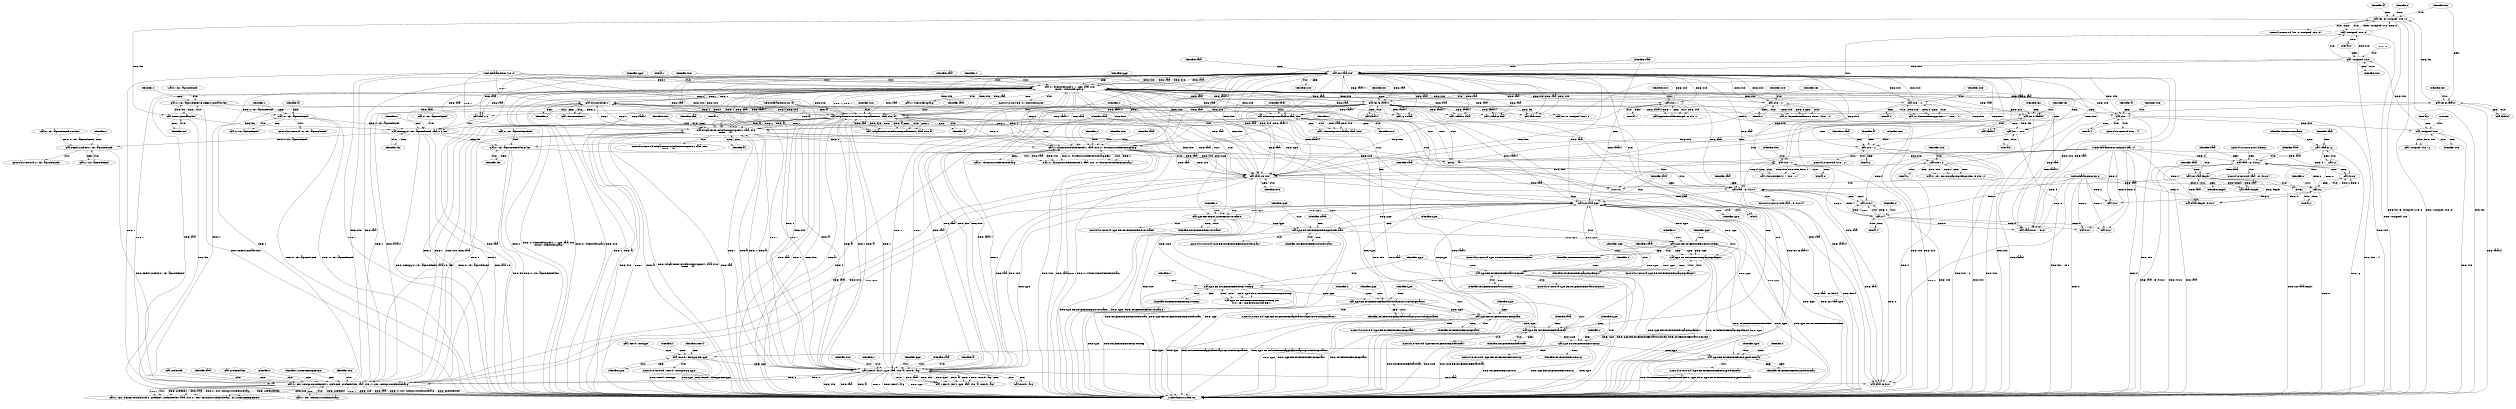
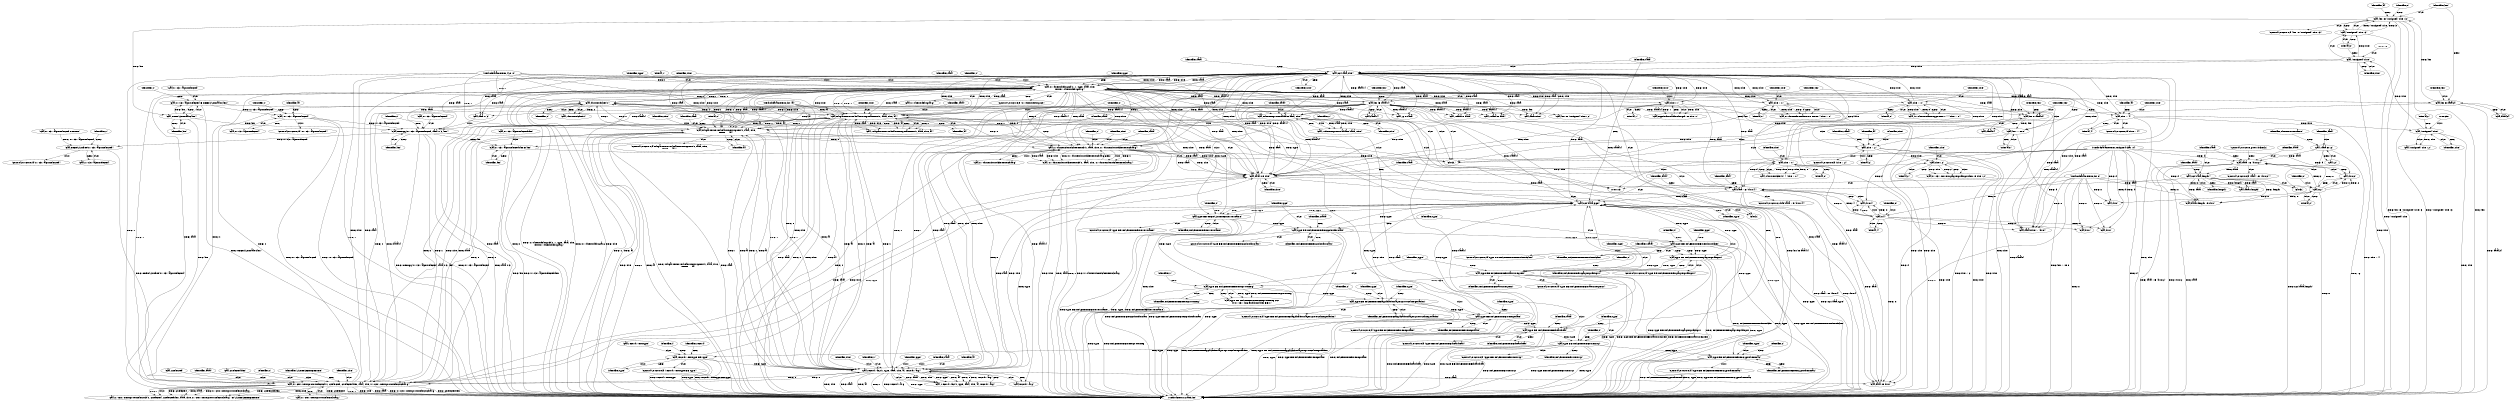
edge "(Call,len != (unsigned) size - 2)" -> "(Call,(unsigned) size - 3)": now "(Literal,3)" -> "(Call,(unsigned) size - 3)"
edge "(Call,len <<= 8)" -> "(Call,len |= data[1])": label "DDG: n" -> "DDG: len"
edge "(Call,len |= data[1])" -> "(Call,record->fn2(s, type, data, size, al, record->arg))": now "(Call,len |= data[1])" -> "(Call,record->arg)"
